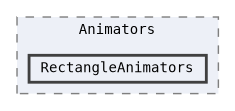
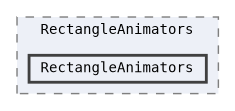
cluster "Animators": label "Animators" -> "RectangleAnimators"
